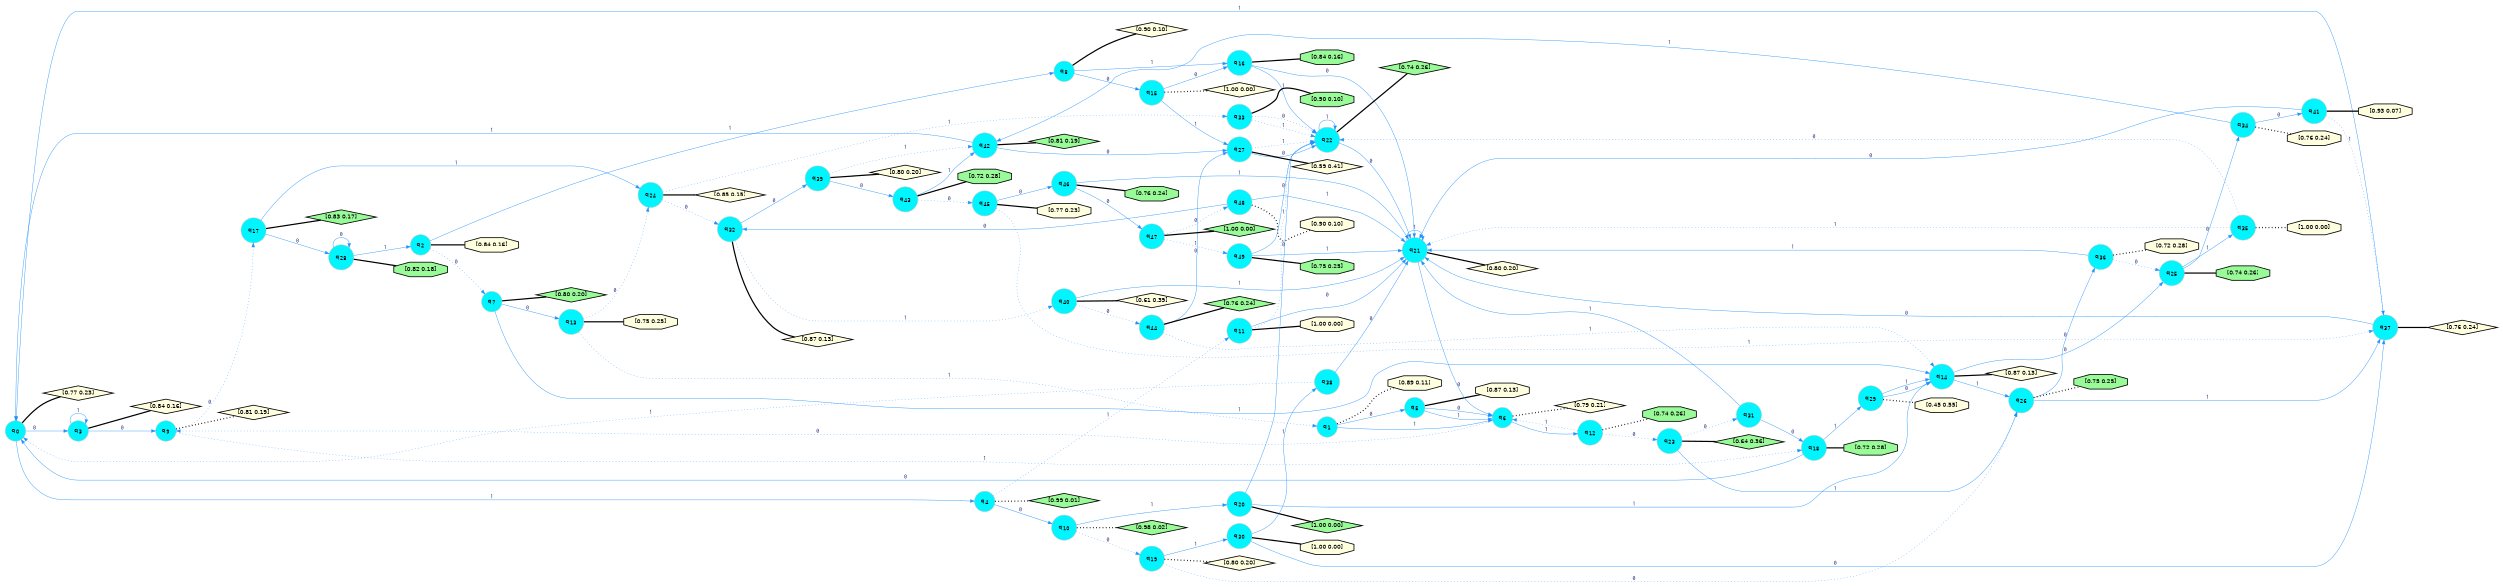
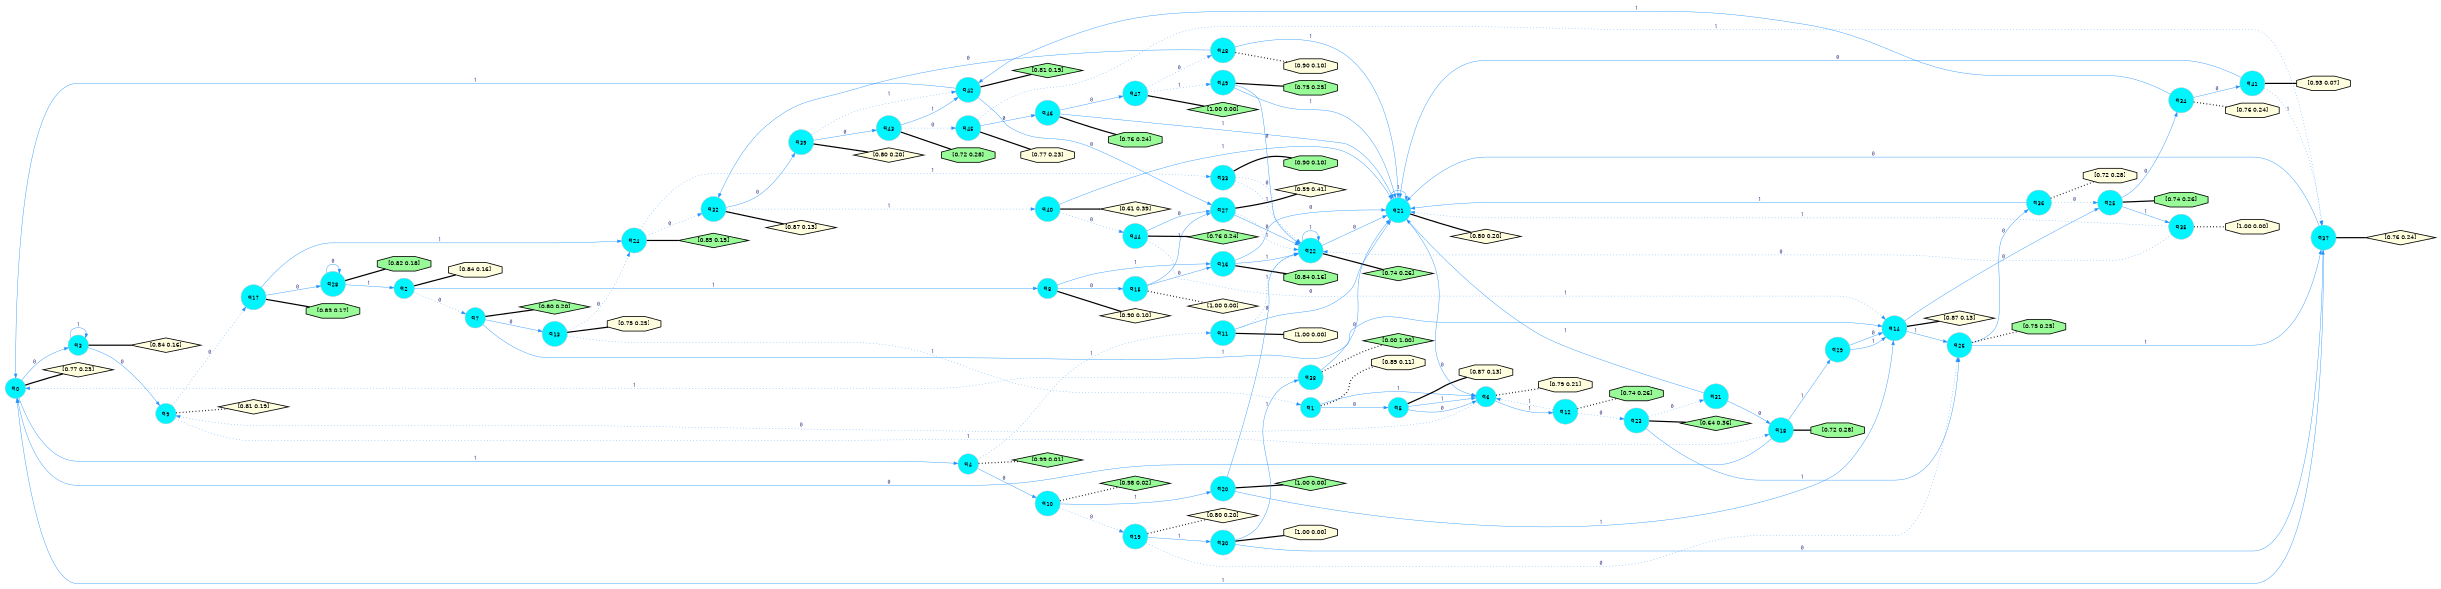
node "[0.85 0.15]": fillcolor lightyellow -> palegreen
node "[0.83 0.17]": shape diamond -> octagon
node "[0.00 1.00]": added
node "[0.45 0.55]": removed
node "[0.79 0.21]": shape diamond -> octagon
